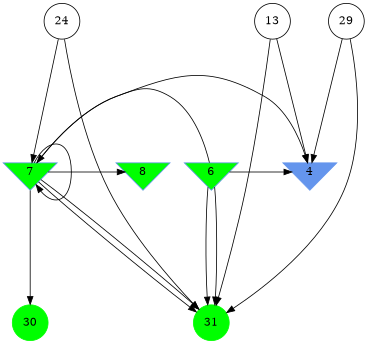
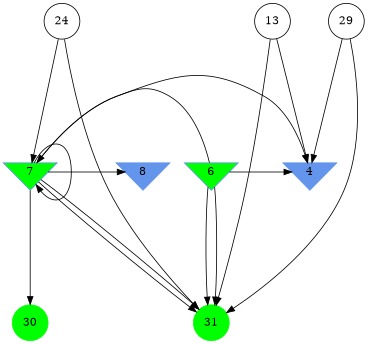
node "8": fillcolor green -> cornflowerblue
